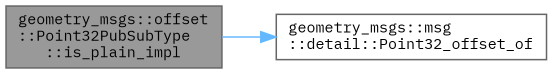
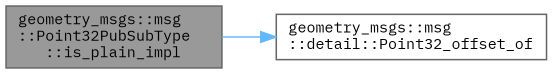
node "geometry_msgs::offset ::Point32PubSubType ::is_plain_impl": label "geometry_msgs::offset ::Point32PubSubType ::is_plain_impl" -> "geometry_msgs::msg ::Point32PubSubType ::is_plain_impl"
